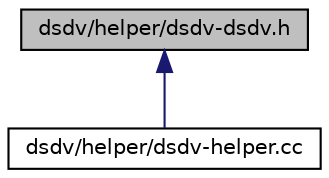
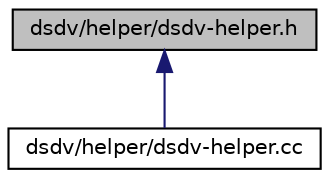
node "dsdv/helper/dsdv-dsdv.h": label "dsdv/helper/dsdv-dsdv.h" -> "dsdv/helper/dsdv-helper.h"
